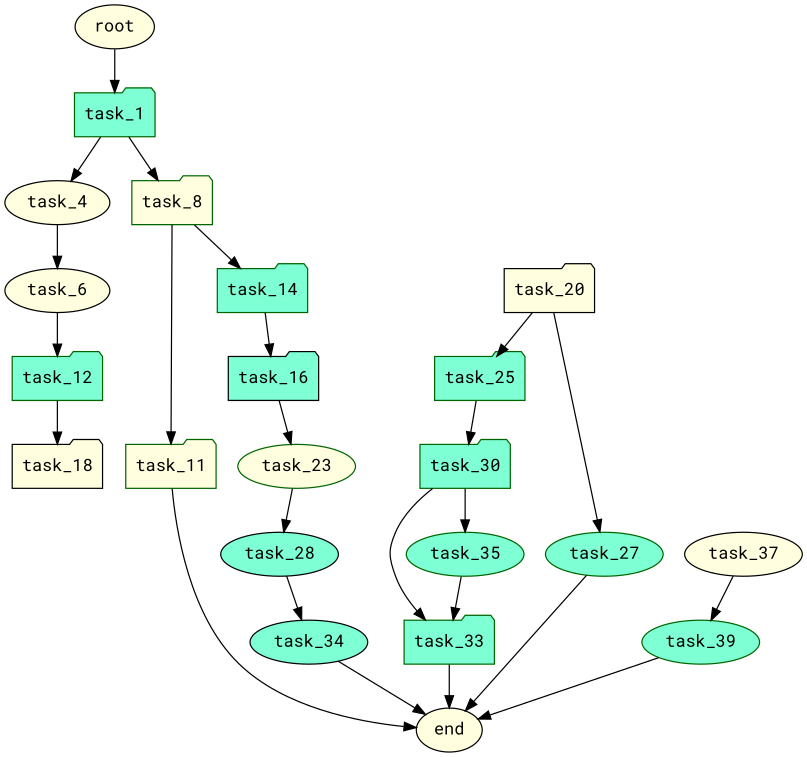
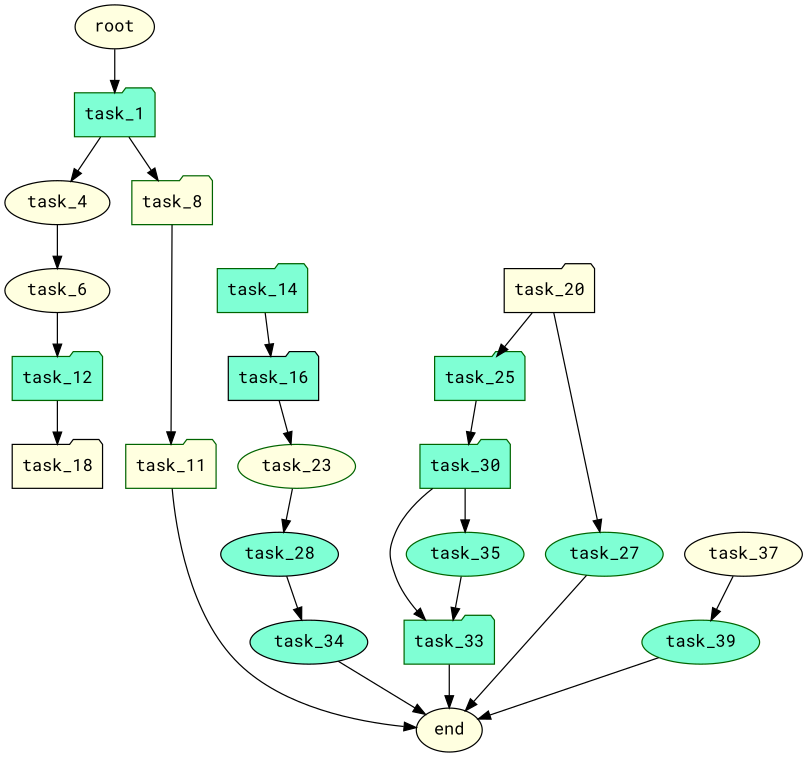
edge "task_8" -> "task_14": removed
